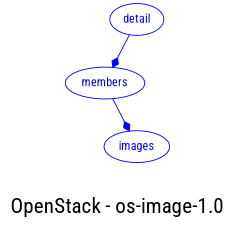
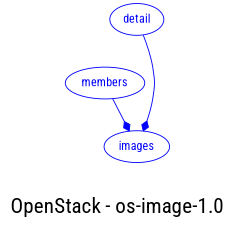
edge "detail" -> "members": now "detail" -> "images"
